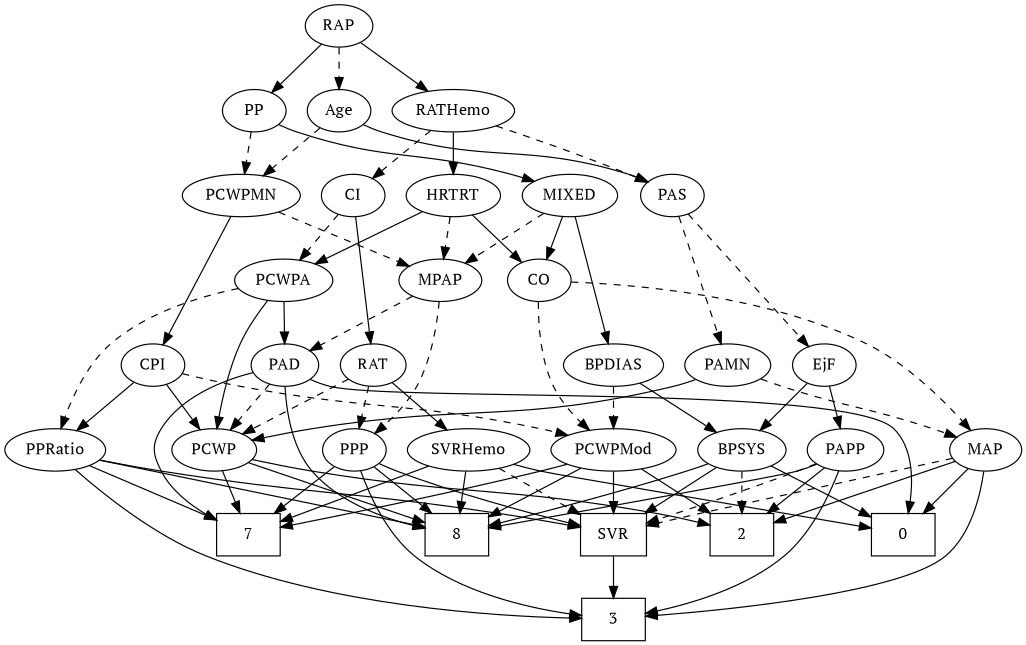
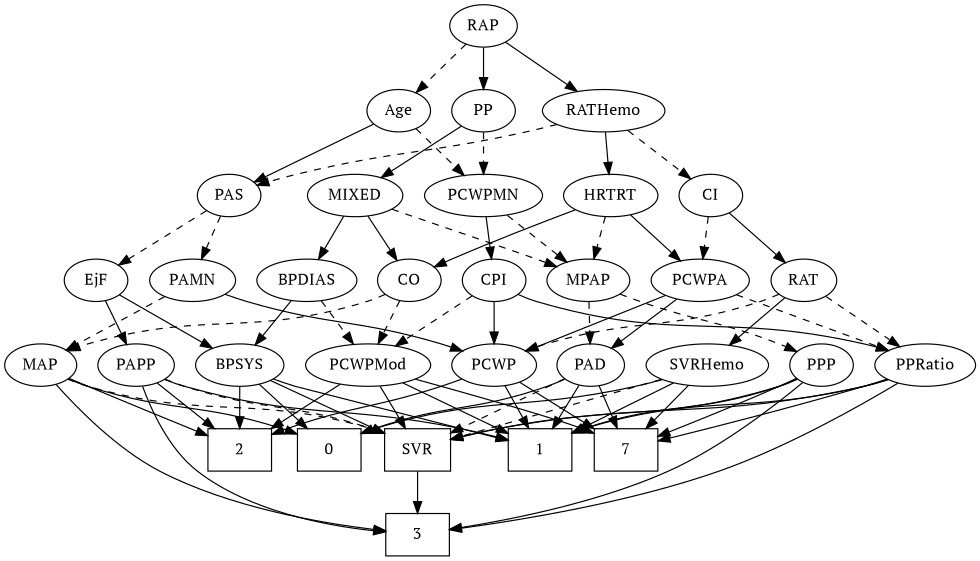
edge "PAD" -> "PCWP": now "PAD" -> "SVR"
edge "RAT" -> "PPP": now "RAT" -> "PPRatio"
edge "BPSYS" -> "2": style dashed -> solid
node "8": label "8" -> "1"
